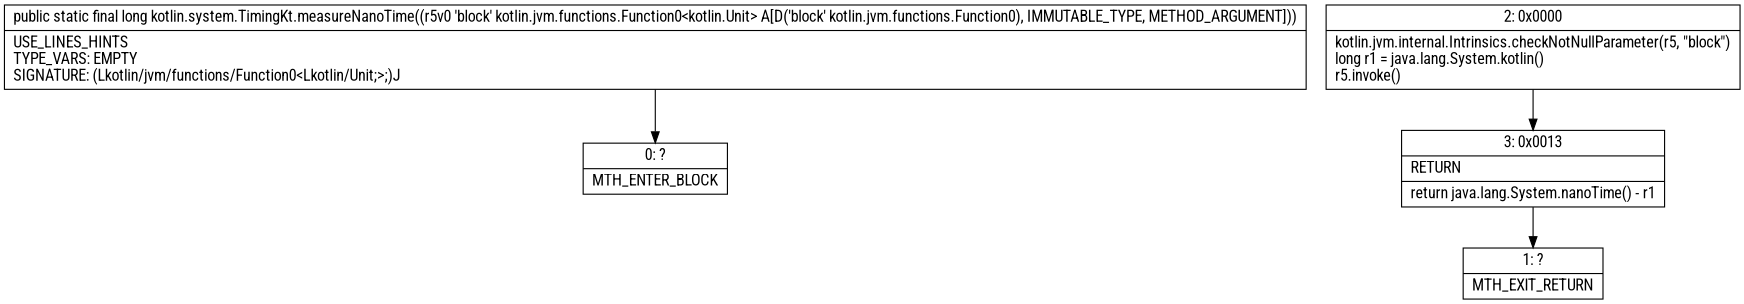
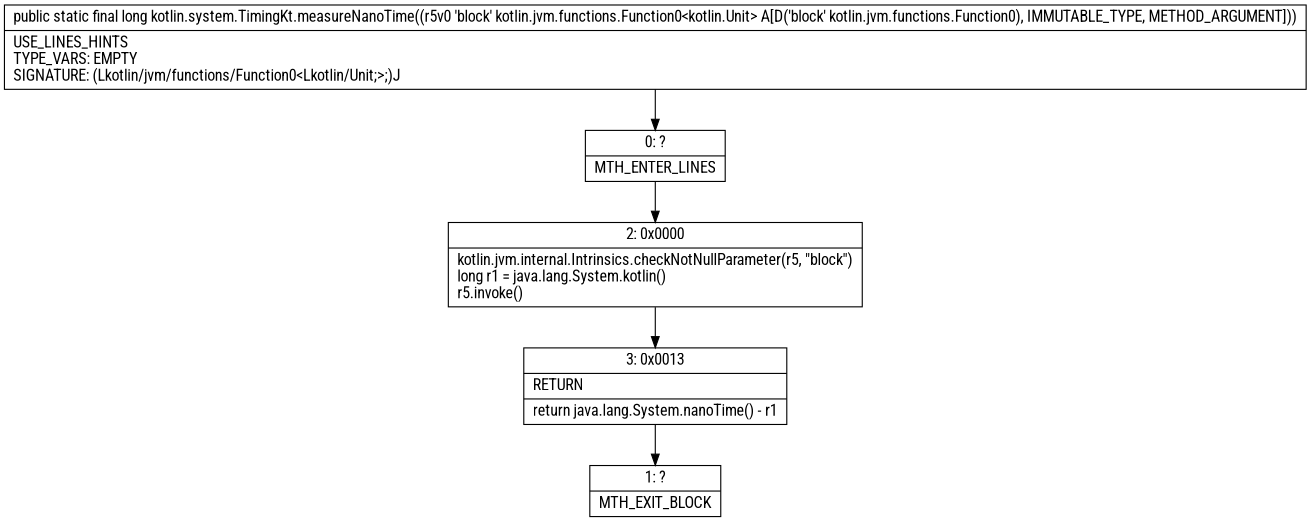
node "0: ?": text "MTH_ENTER_BLOCK" -> "MTH_ENTER_LINES"
edge "0: ?" -> "2: 0x0000": added
node "1: ?": text "MTH_EXIT_RETURN" -> "MTH_EXIT_BLOCK"
